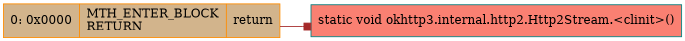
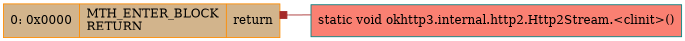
edge "0: 0x0000" -> "static void okhttp3.internal.http2.Http2Stream.<clinit>()": reversed
